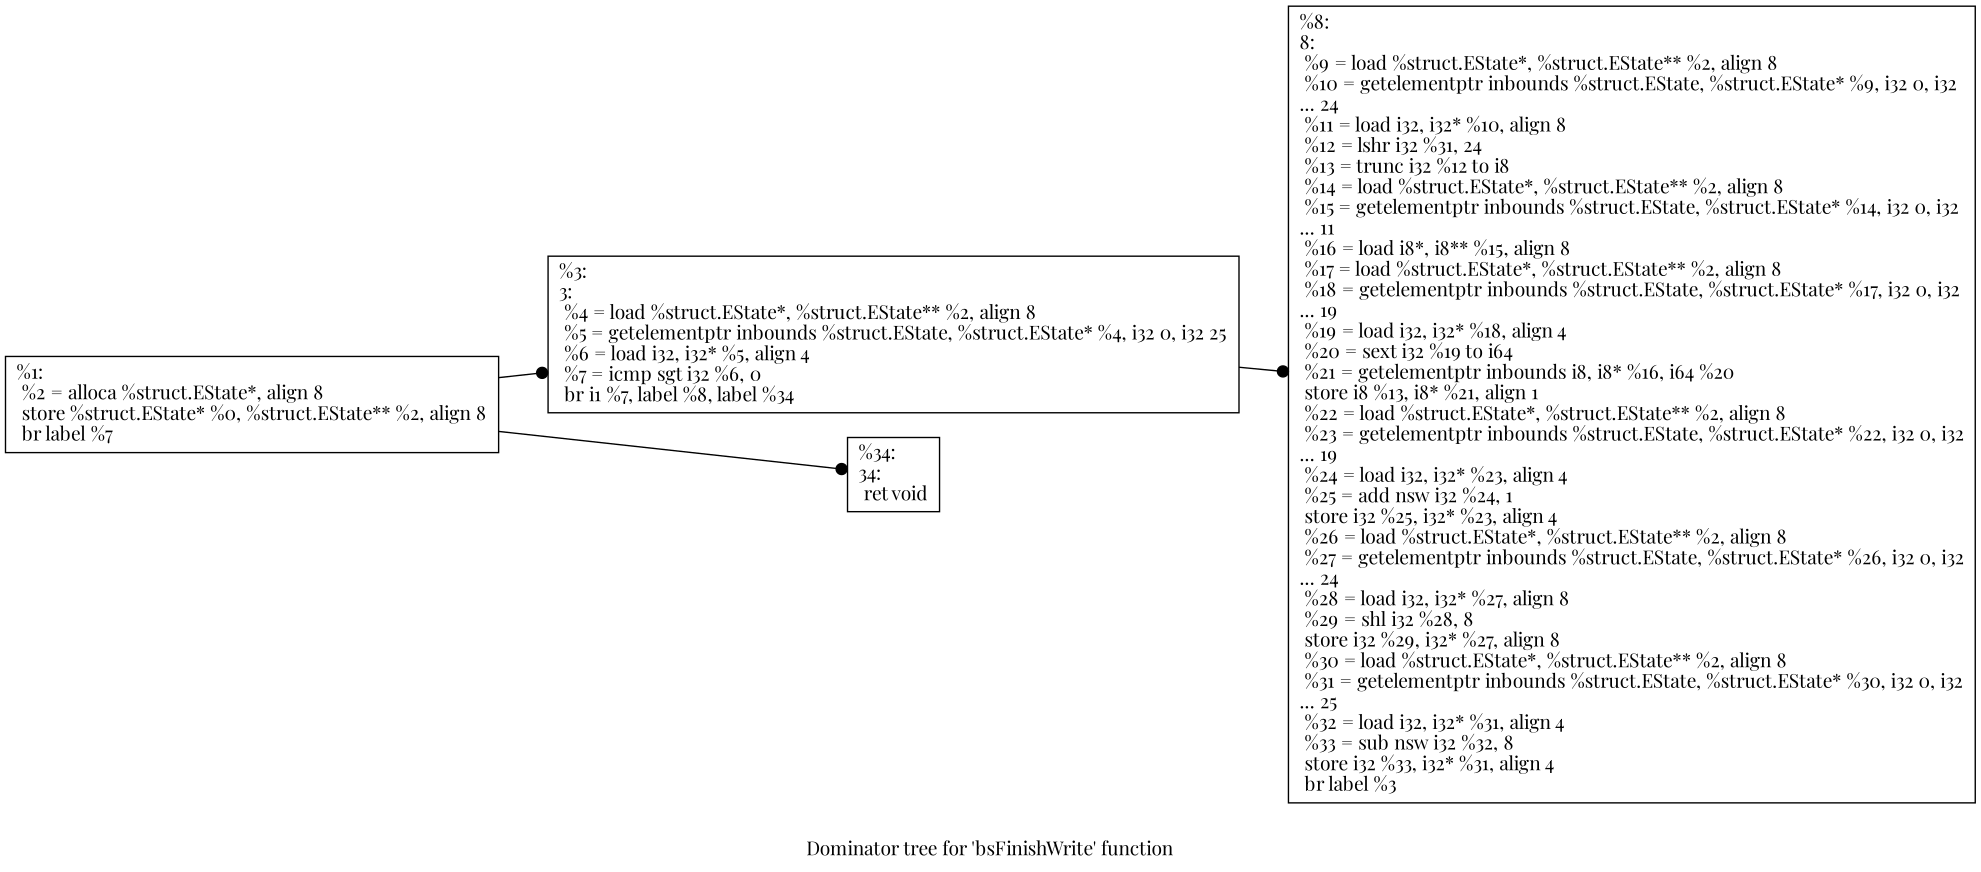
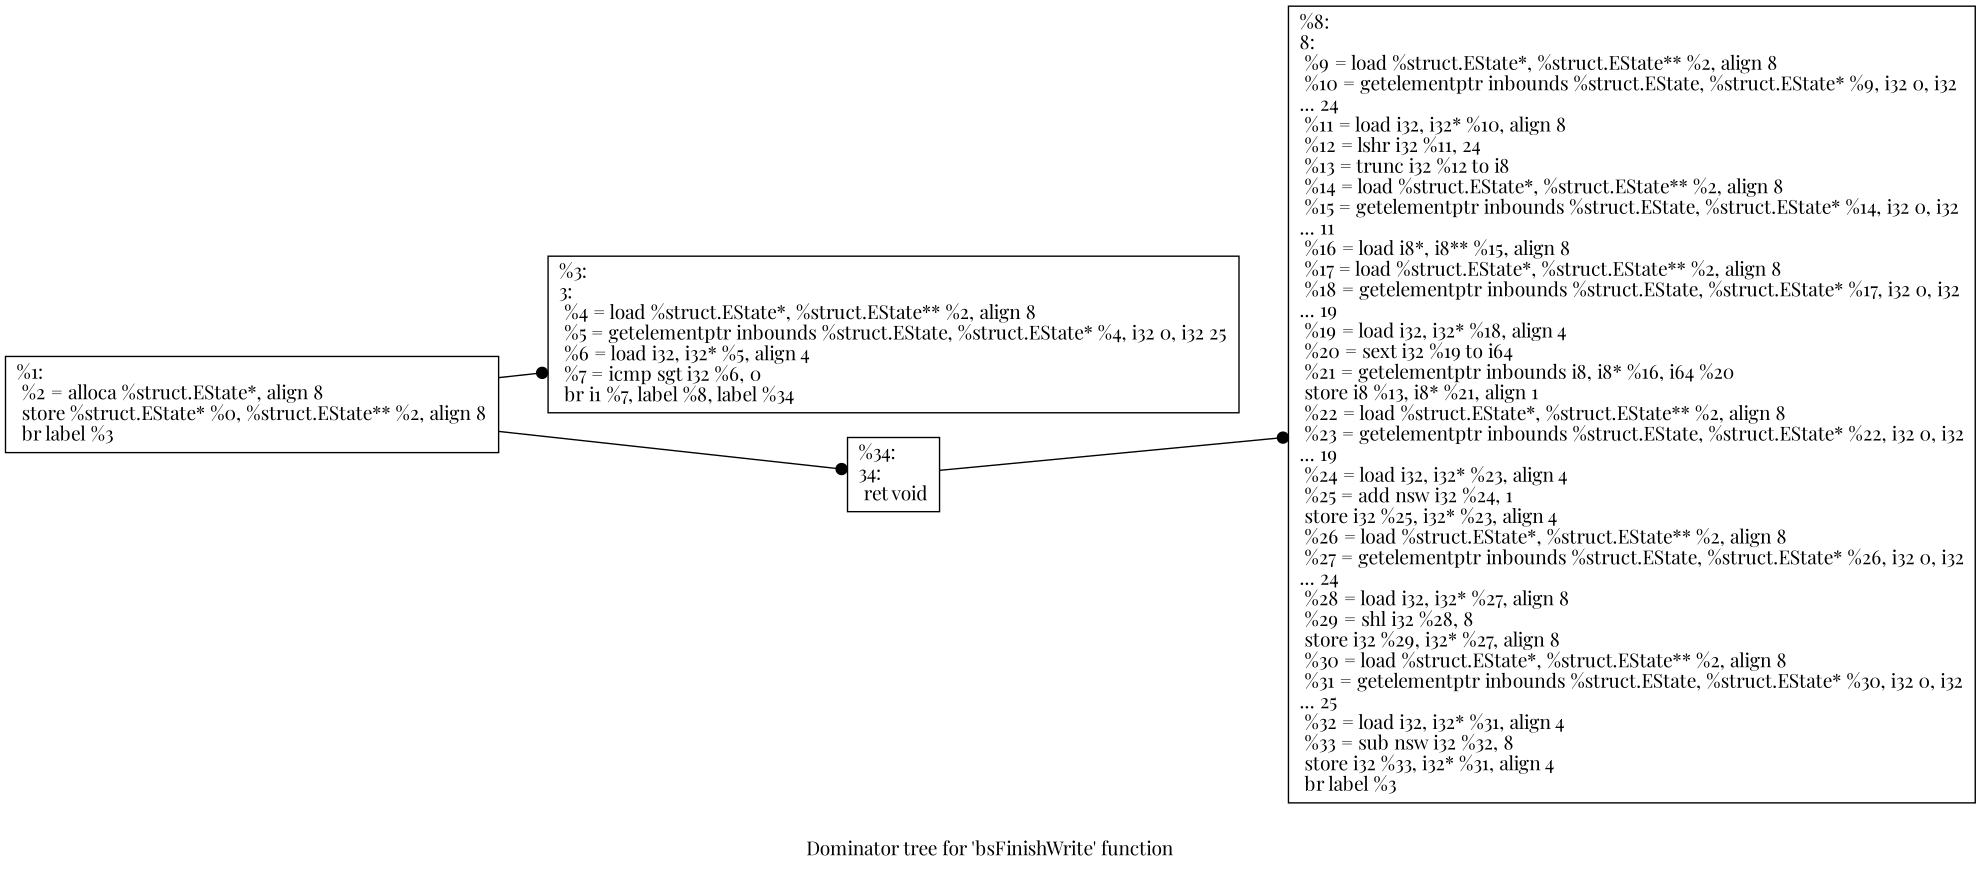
node "%8:": text "%12 = lshr i32 %31, 24" -> "%12 = lshr i32 %11, 24"
edge "%3:" -> "%8:": now "%34:" -> "%8:"
node "%1:": text "br label %7" -> "br label %3"
